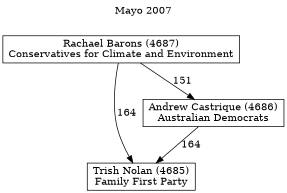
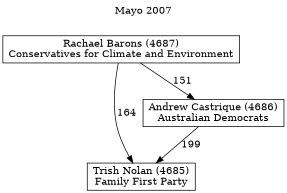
edge "Andrew Castrique (4686) Australian Democrats" -> "Trish Nolan (4685) Family First Party": label "164" -> "199"
